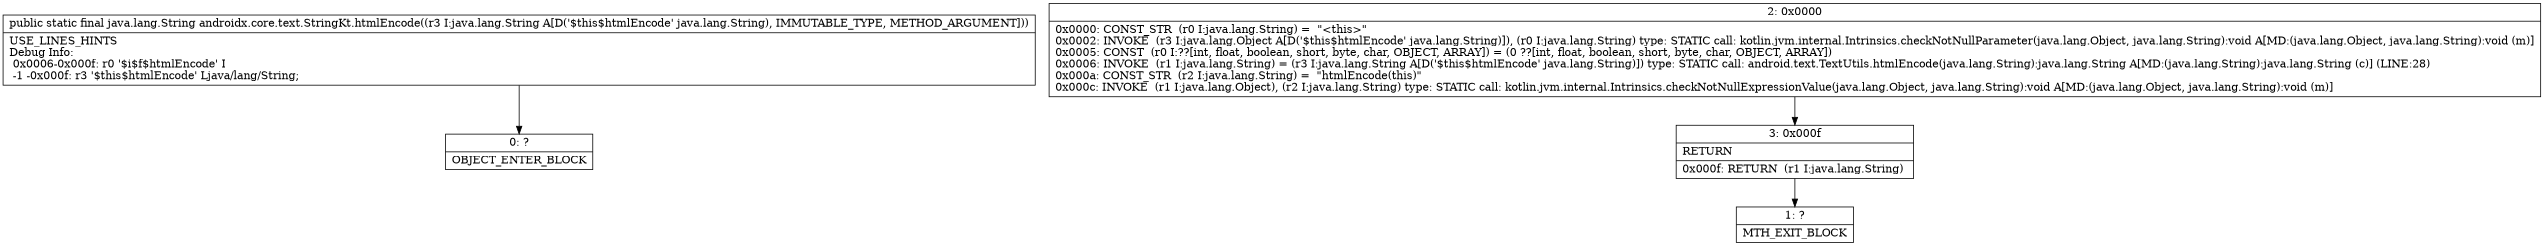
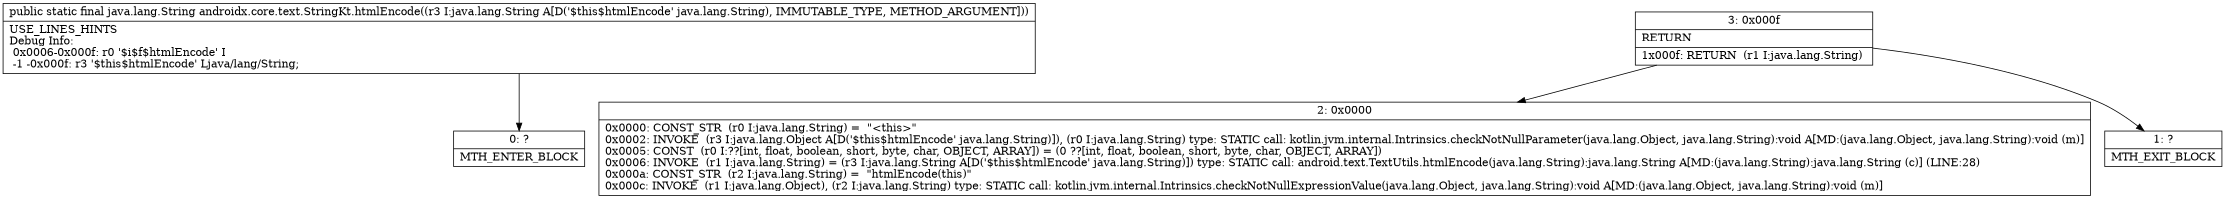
edge "2: 0x0000" -> "3: 0x000f": reversed
node "0: ?": text "OBJECT_ENTER_BLOCK" -> "MTH_ENTER_BLOCK"
node "3: 0x000f": text "0x000f: RETURN  (r1 I:java.lang.String)" -> "1x000f: RETURN  (r1 I:java.lang.String)"
